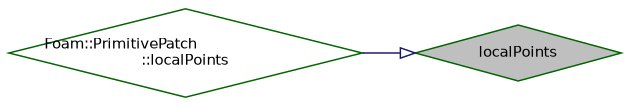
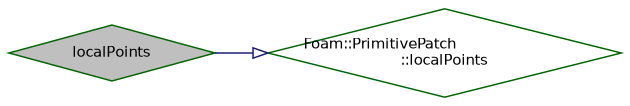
edge "Foam::PrimitivePatch ::localPoints" -> "localPoints": reversed
